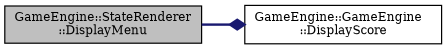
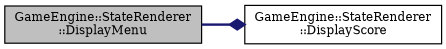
node "GameEngine::GameEngine ::DisplayScore": label "GameEngine::GameEngine ::DisplayScore" -> "GameEngine::StateRenderer ::DisplayScore"
